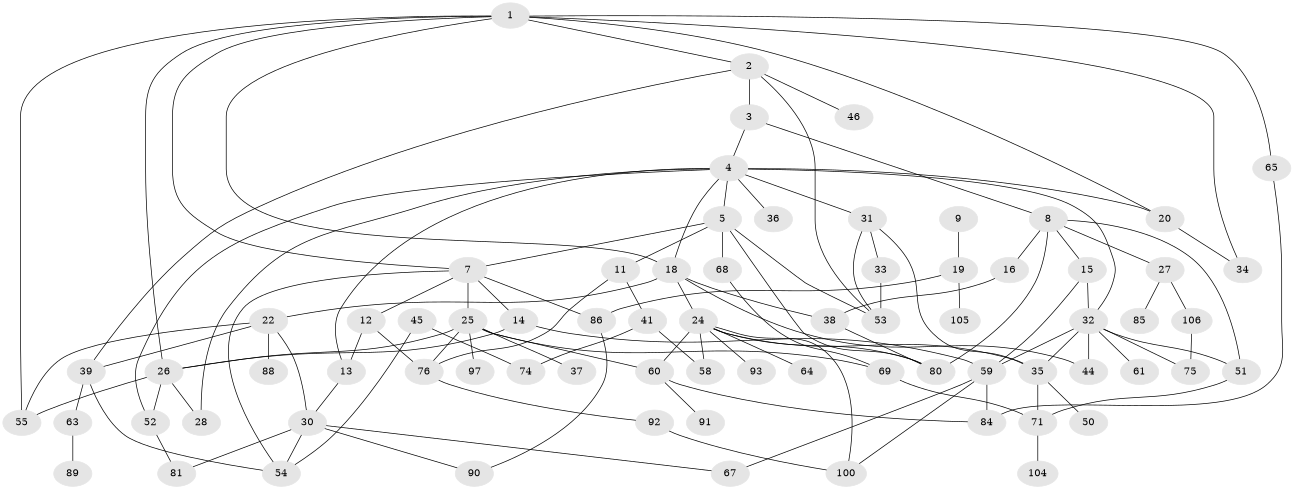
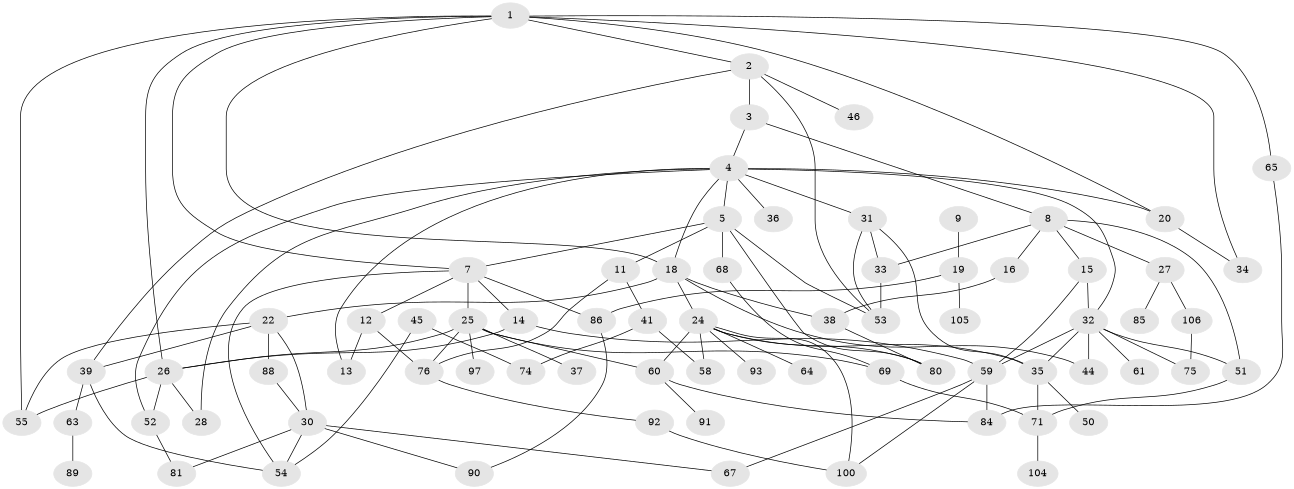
edge "8" -- "80": now "8" -- "33"
edge "13" -- "30": now "88" -- "30"
